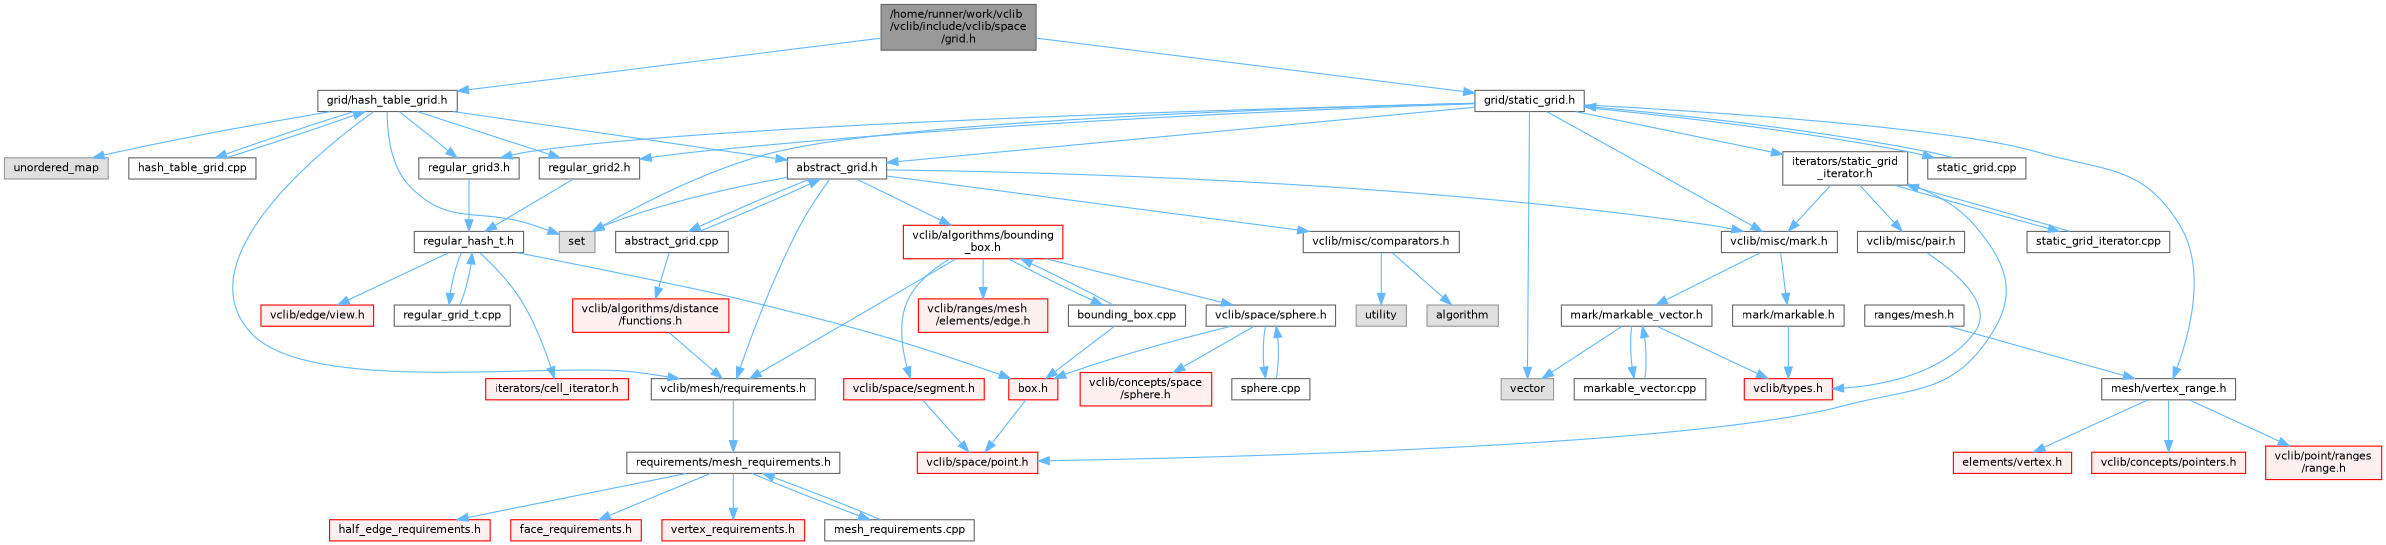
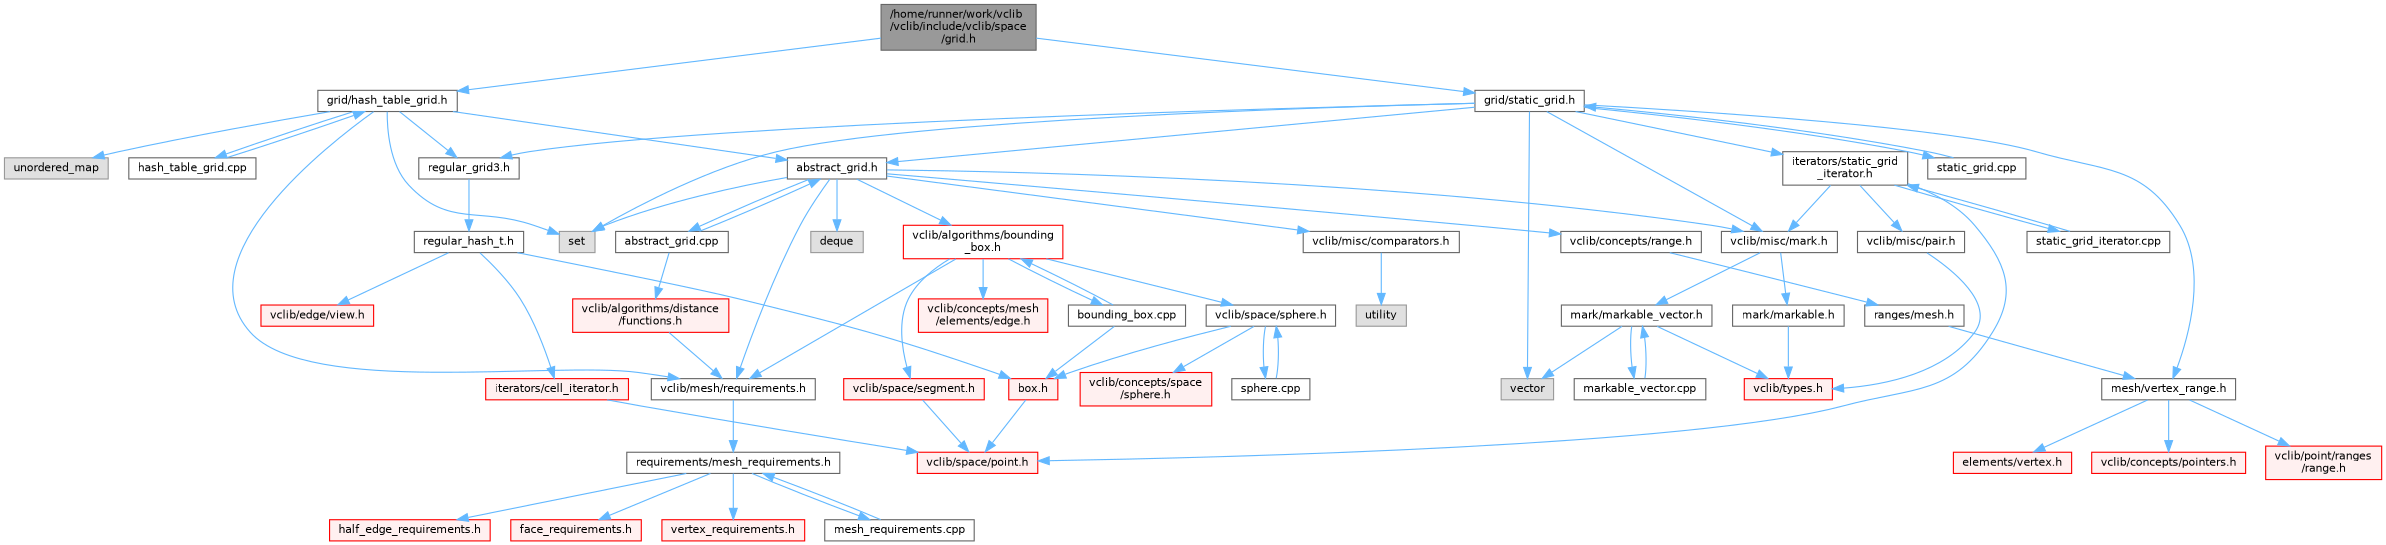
node "regular_grid2.h": removed
node "deque": added
node "vclib/concepts/range.h": added
node "regular_grid_t.cpp": removed
node "vclib/ranges/mesh /elements/edge.h": label "vclib/ranges/mesh /elements/edge.h" -> "vclib/concepts/mesh /elements/edge.h"
node "algorithm": removed
edge "iterators/cell_iterator.h" -> "vclib/space/point.h": added
